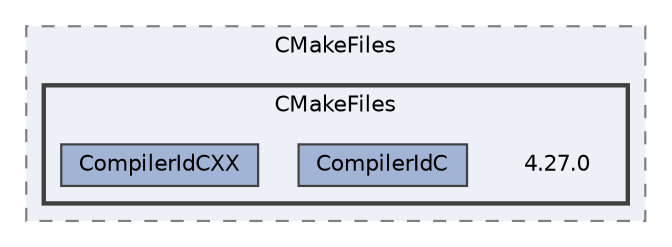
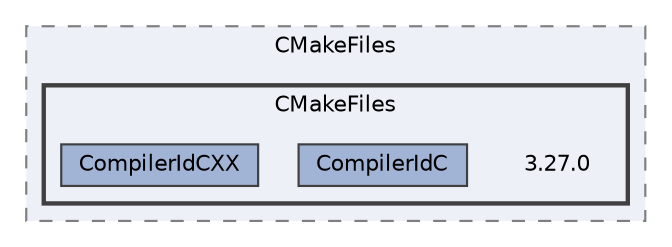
node "4.27.0": label "4.27.0" -> "3.27.0"
